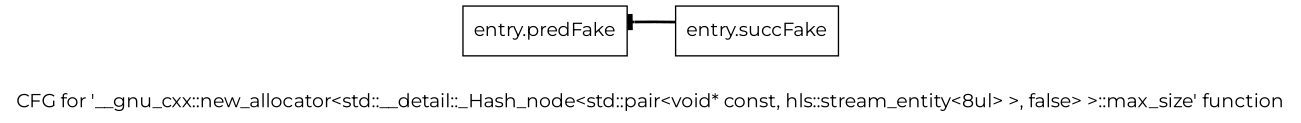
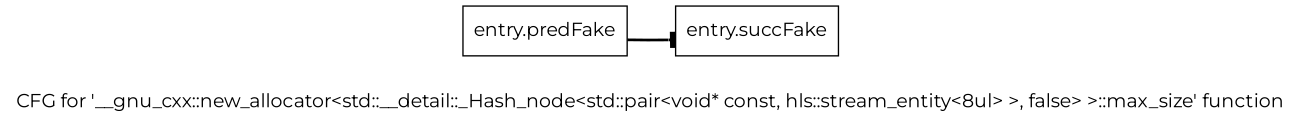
edge "entry.succFake" -> "entry.predFake": reversed
